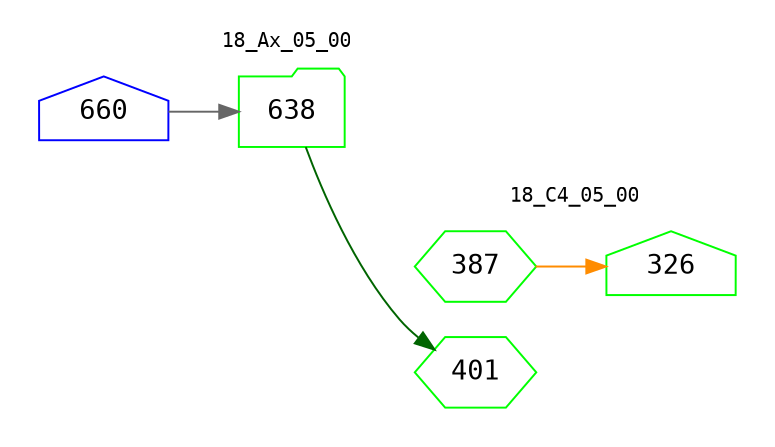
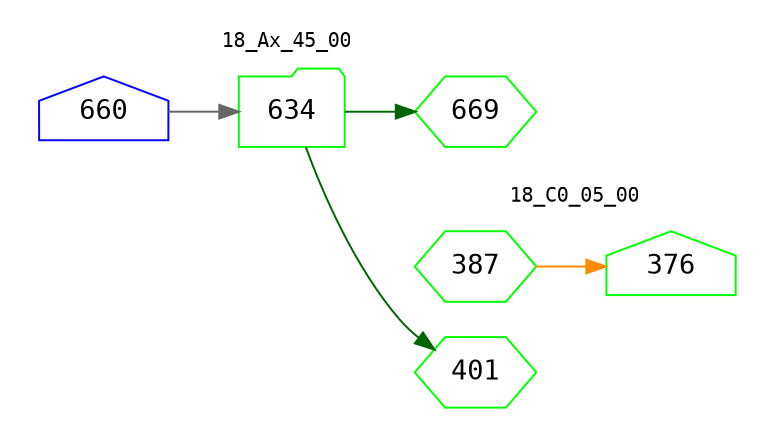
cluster "18_Ax_05_00": label "18_Ax_05_00" -> "18_Ax_45_00"
node "638": label "638" -> "634"
node "669": added
cluster "18_C4_05_00": label "18_C4_05_00" -> "18_C0_05_00"
node "326": label "326" -> "376"
